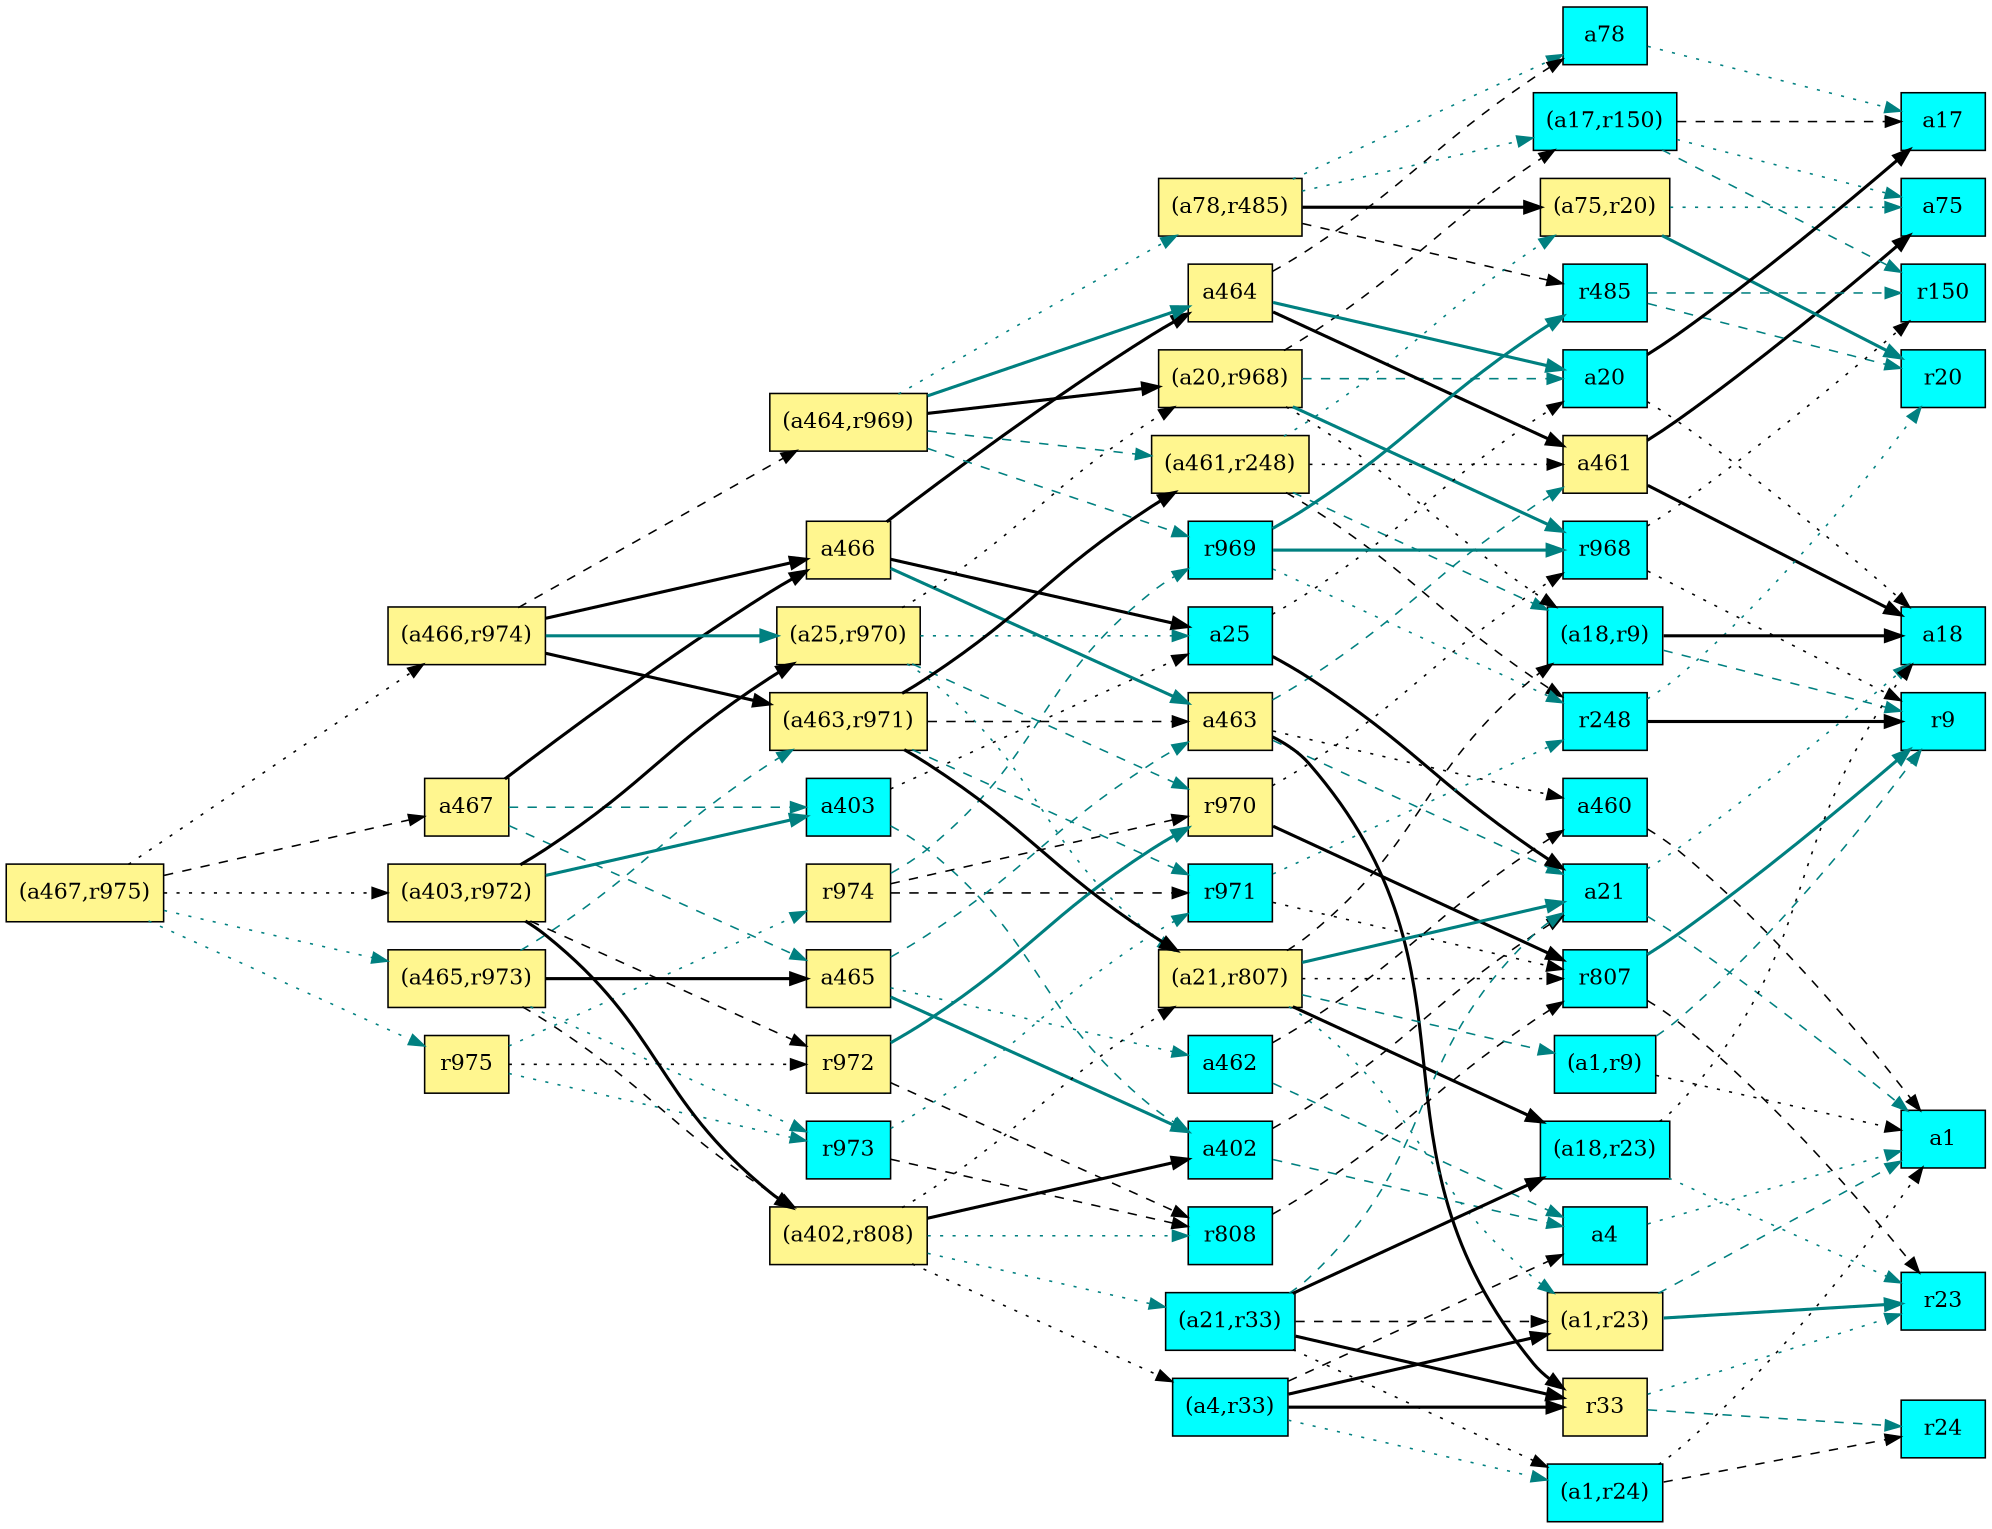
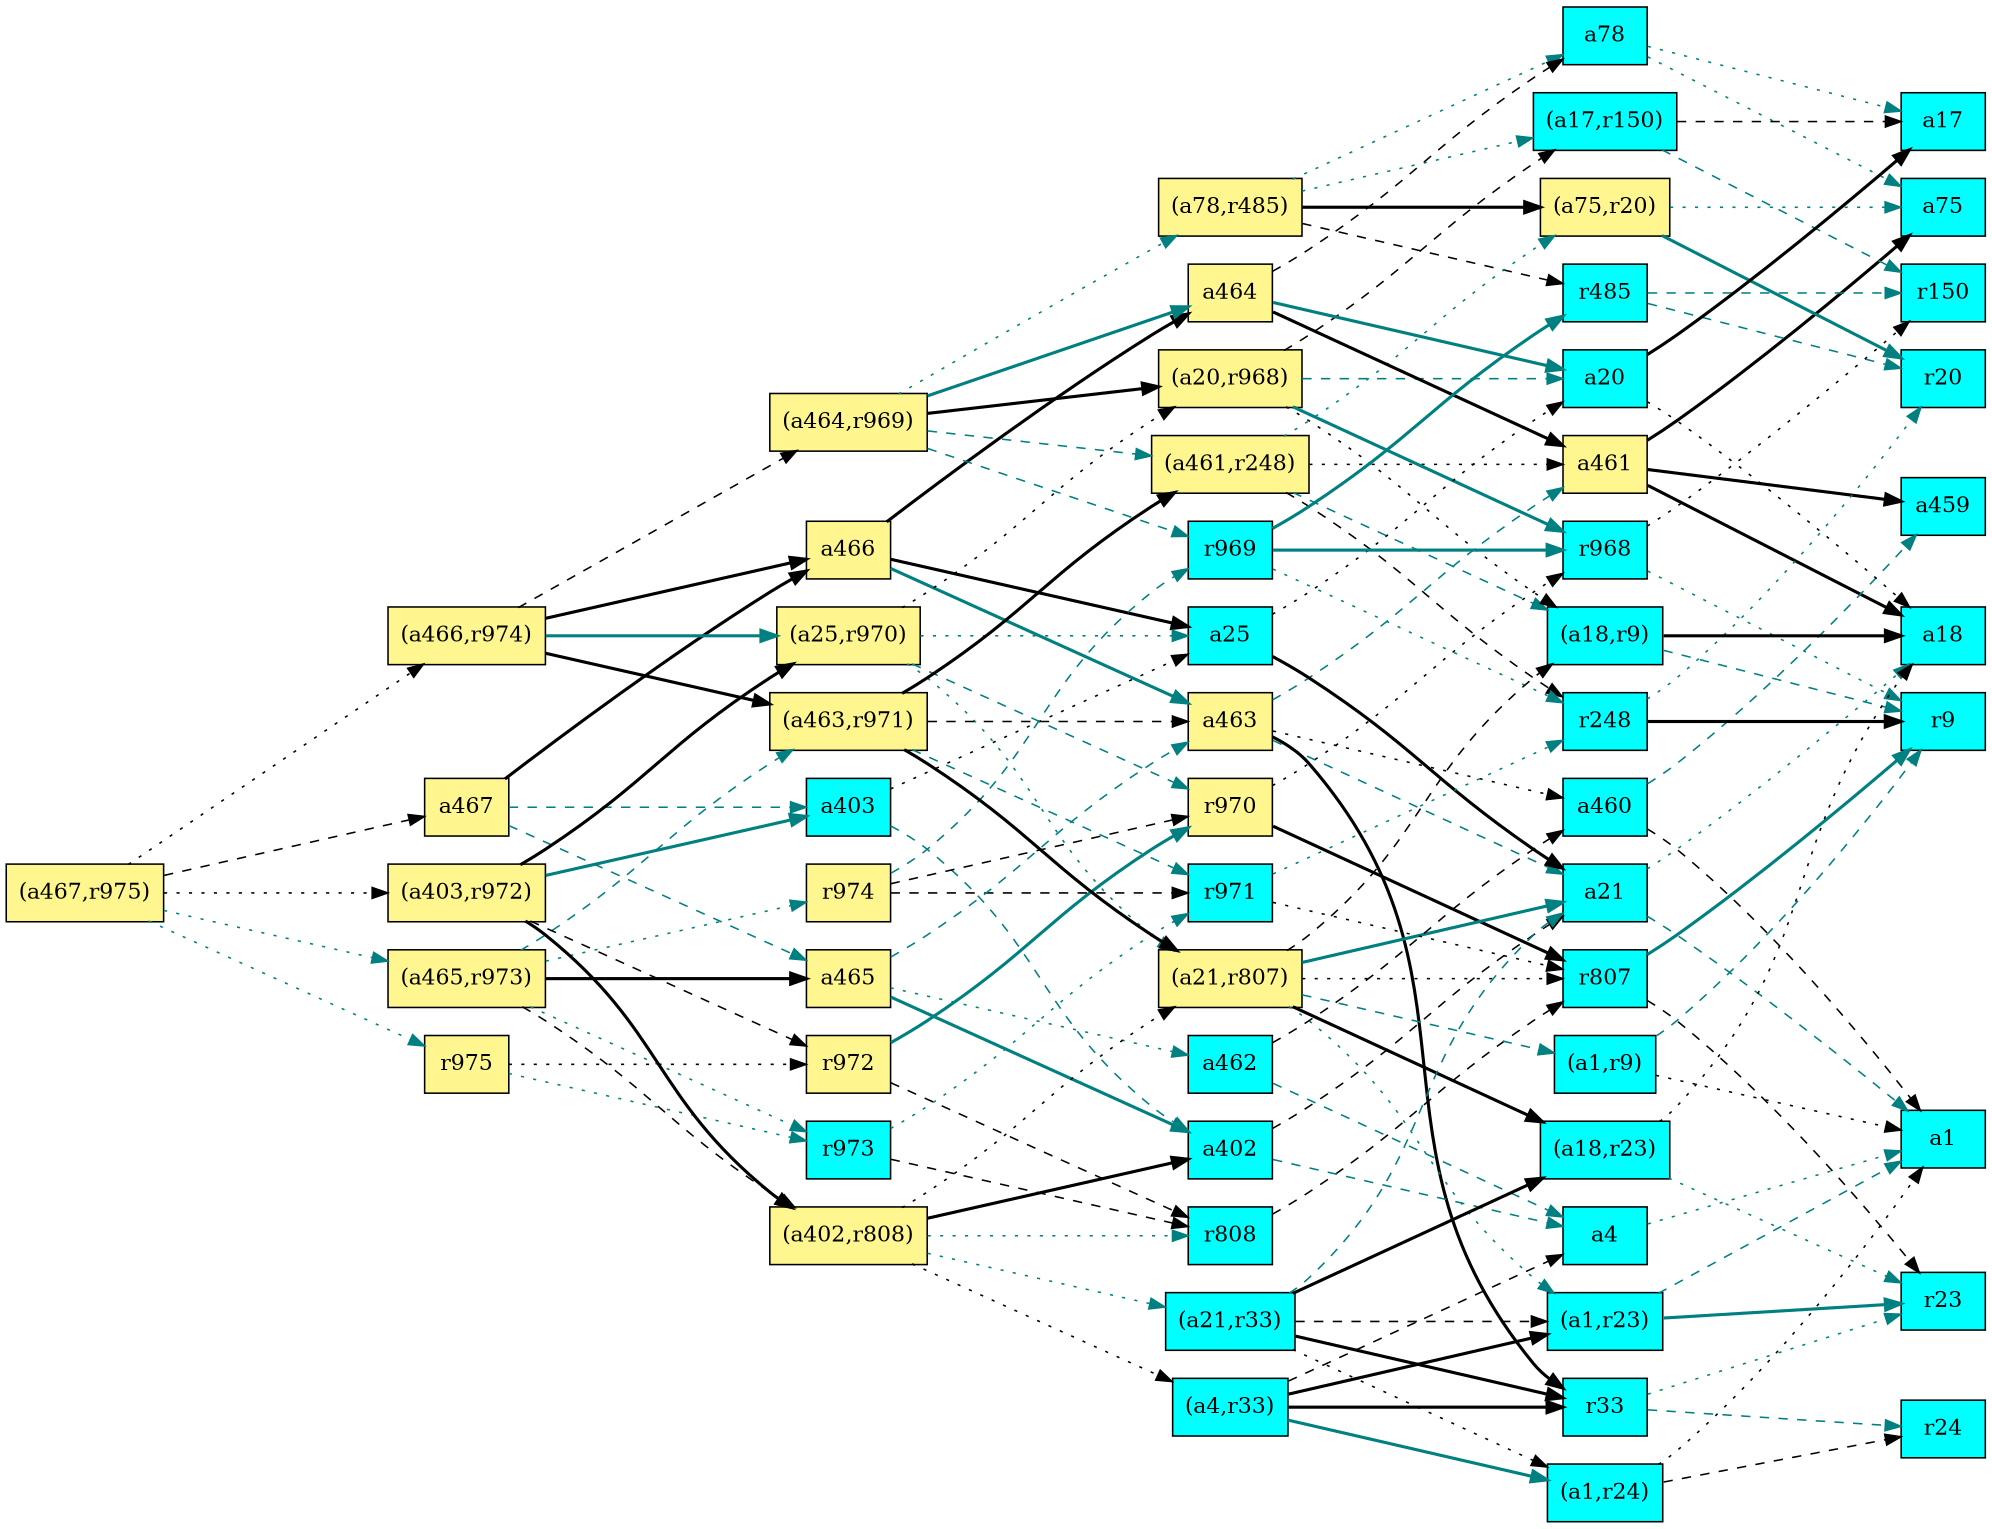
edge "(a17,r150)" -> "a75": now "a78" -> "a75"
node "a459": added
edge "r968" -> "r9": color black -> teal
edge "r975" -> "r974": now "(a465,r973)" -> "r974"
node "(a1,r23)": fillcolor khaki1 -> cyan
node "r33": fillcolor khaki1 -> cyan
edge "(a4,r33)" -> "(a1,r24)": style dotted -> bold
